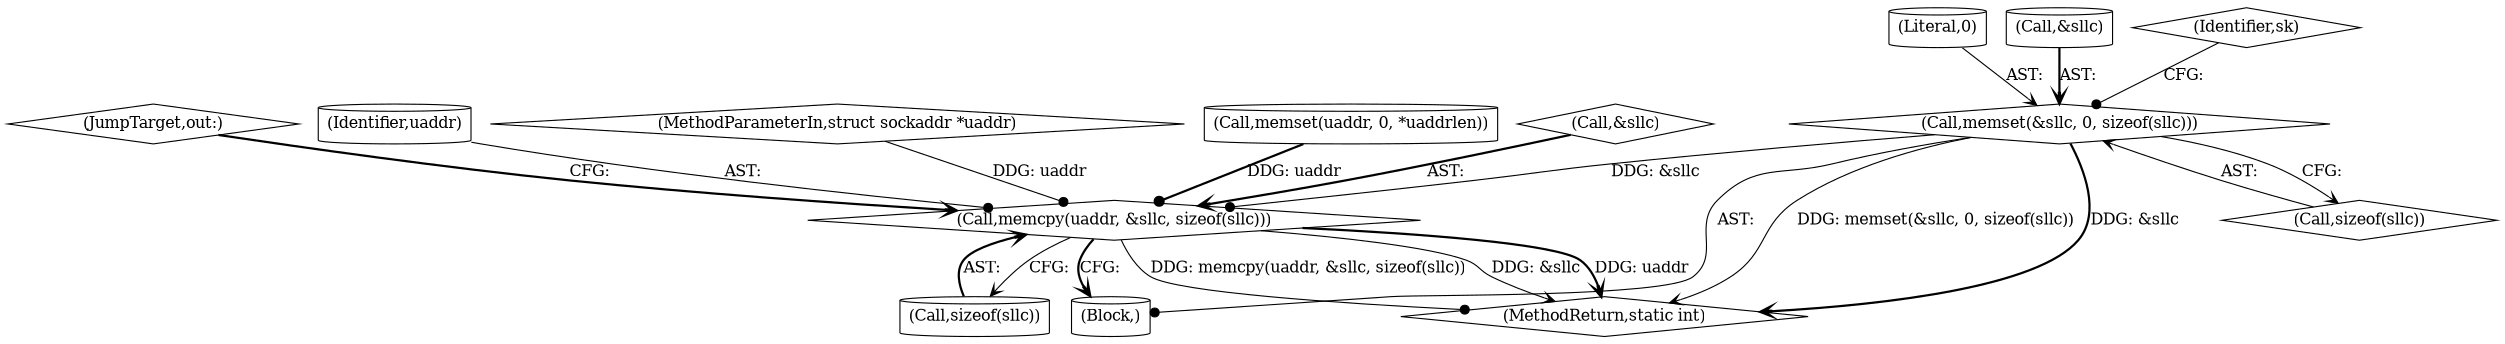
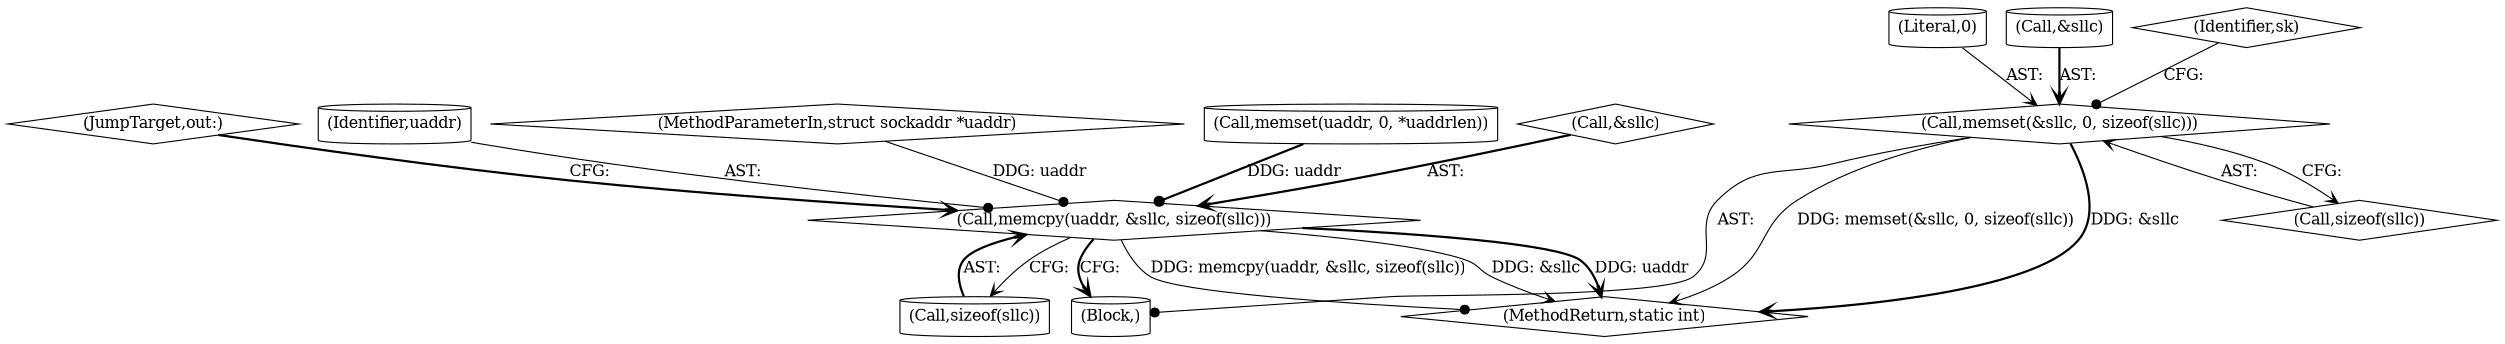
edge "(Call,memset(&sllc, 0, sizeof(sllc)))" -> "(Call,memcpy(uaddr, &sllc, sizeof(sllc)))": removed, label "DDG: &sllc"
